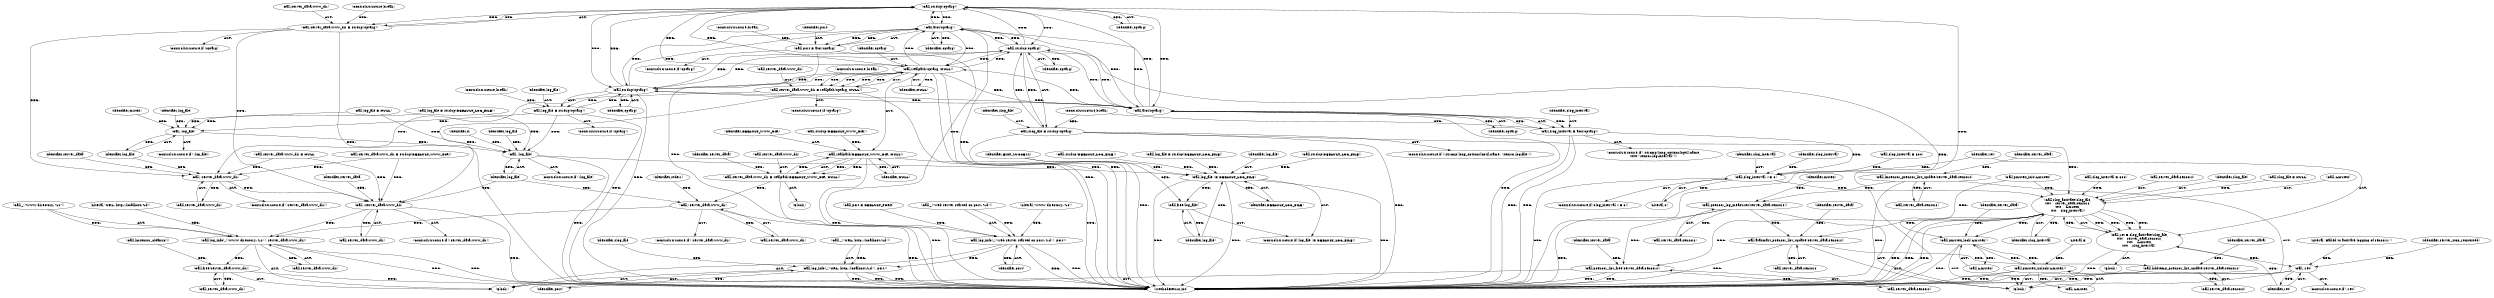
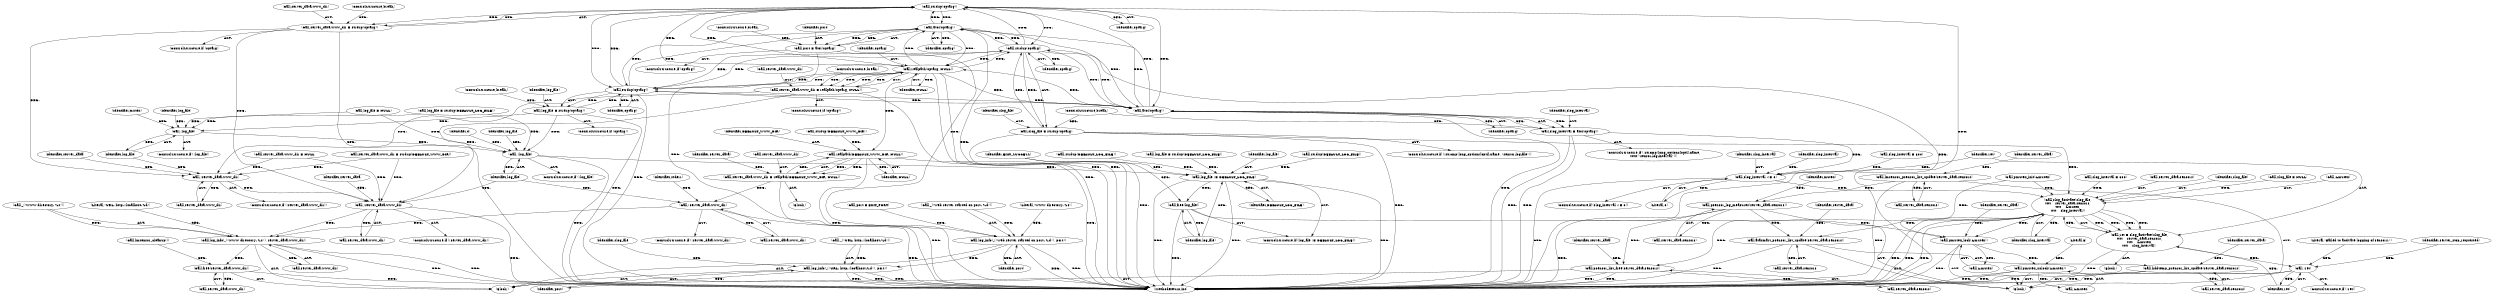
edge "(Call,realpath(optarg, NULL))" -> "(Call,realpath(DEFAULT_WWW_DIR, NULL))": label "AST: " -> "DDG: "
edge "(Call,server_data.www_dir = strdup(optarg))" -> "(MethodReturn,int)": label "DDG: " -> "CFG: "
edge "(Call,server_data.www_dir = realpath(DEFAULT_WWW_DIR, NULL))" -> "(Call,realpath(DEFAULT_WWW_DIR, NULL))": label "DDG: " -> "CFG: "
node "(Call,port = DEFAULT_PORT)": label "(Call,port = DEFAULT_PORT)" -> "(Call,port = EXIT_PORT)"
edge "(Call,free(log_file))" -> "(MethodReturn,int)": added, label "DDG:"
edge "(Call,pmutex_unlock(&mutex))" -> "(Call,pmutex_lock(&mutex))": now "(Call,free(log_file))" -> "(Call,pmutex_lock(&mutex))"
edge "(Call,atasmart_psensor_list_update(server_data.sensors))" -> "(Call,hddtemp_psensor_list_update(server_data.sensors))": label "DDG: " -> "AST: "
